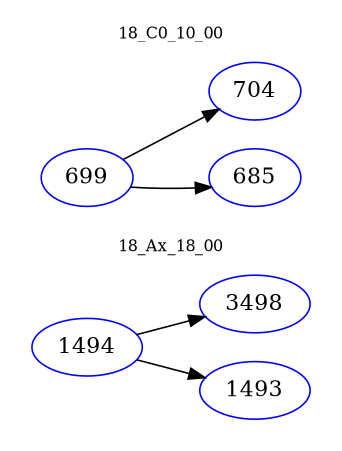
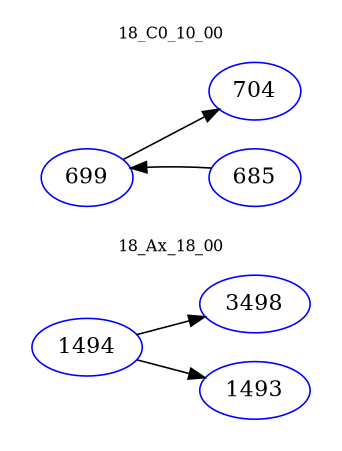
edge "699" -> "685": reversed
